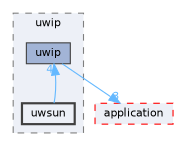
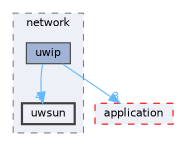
cluster "uwip": label "uwip" -> "network"
edge "uwsun" -> "uwip": reversed
